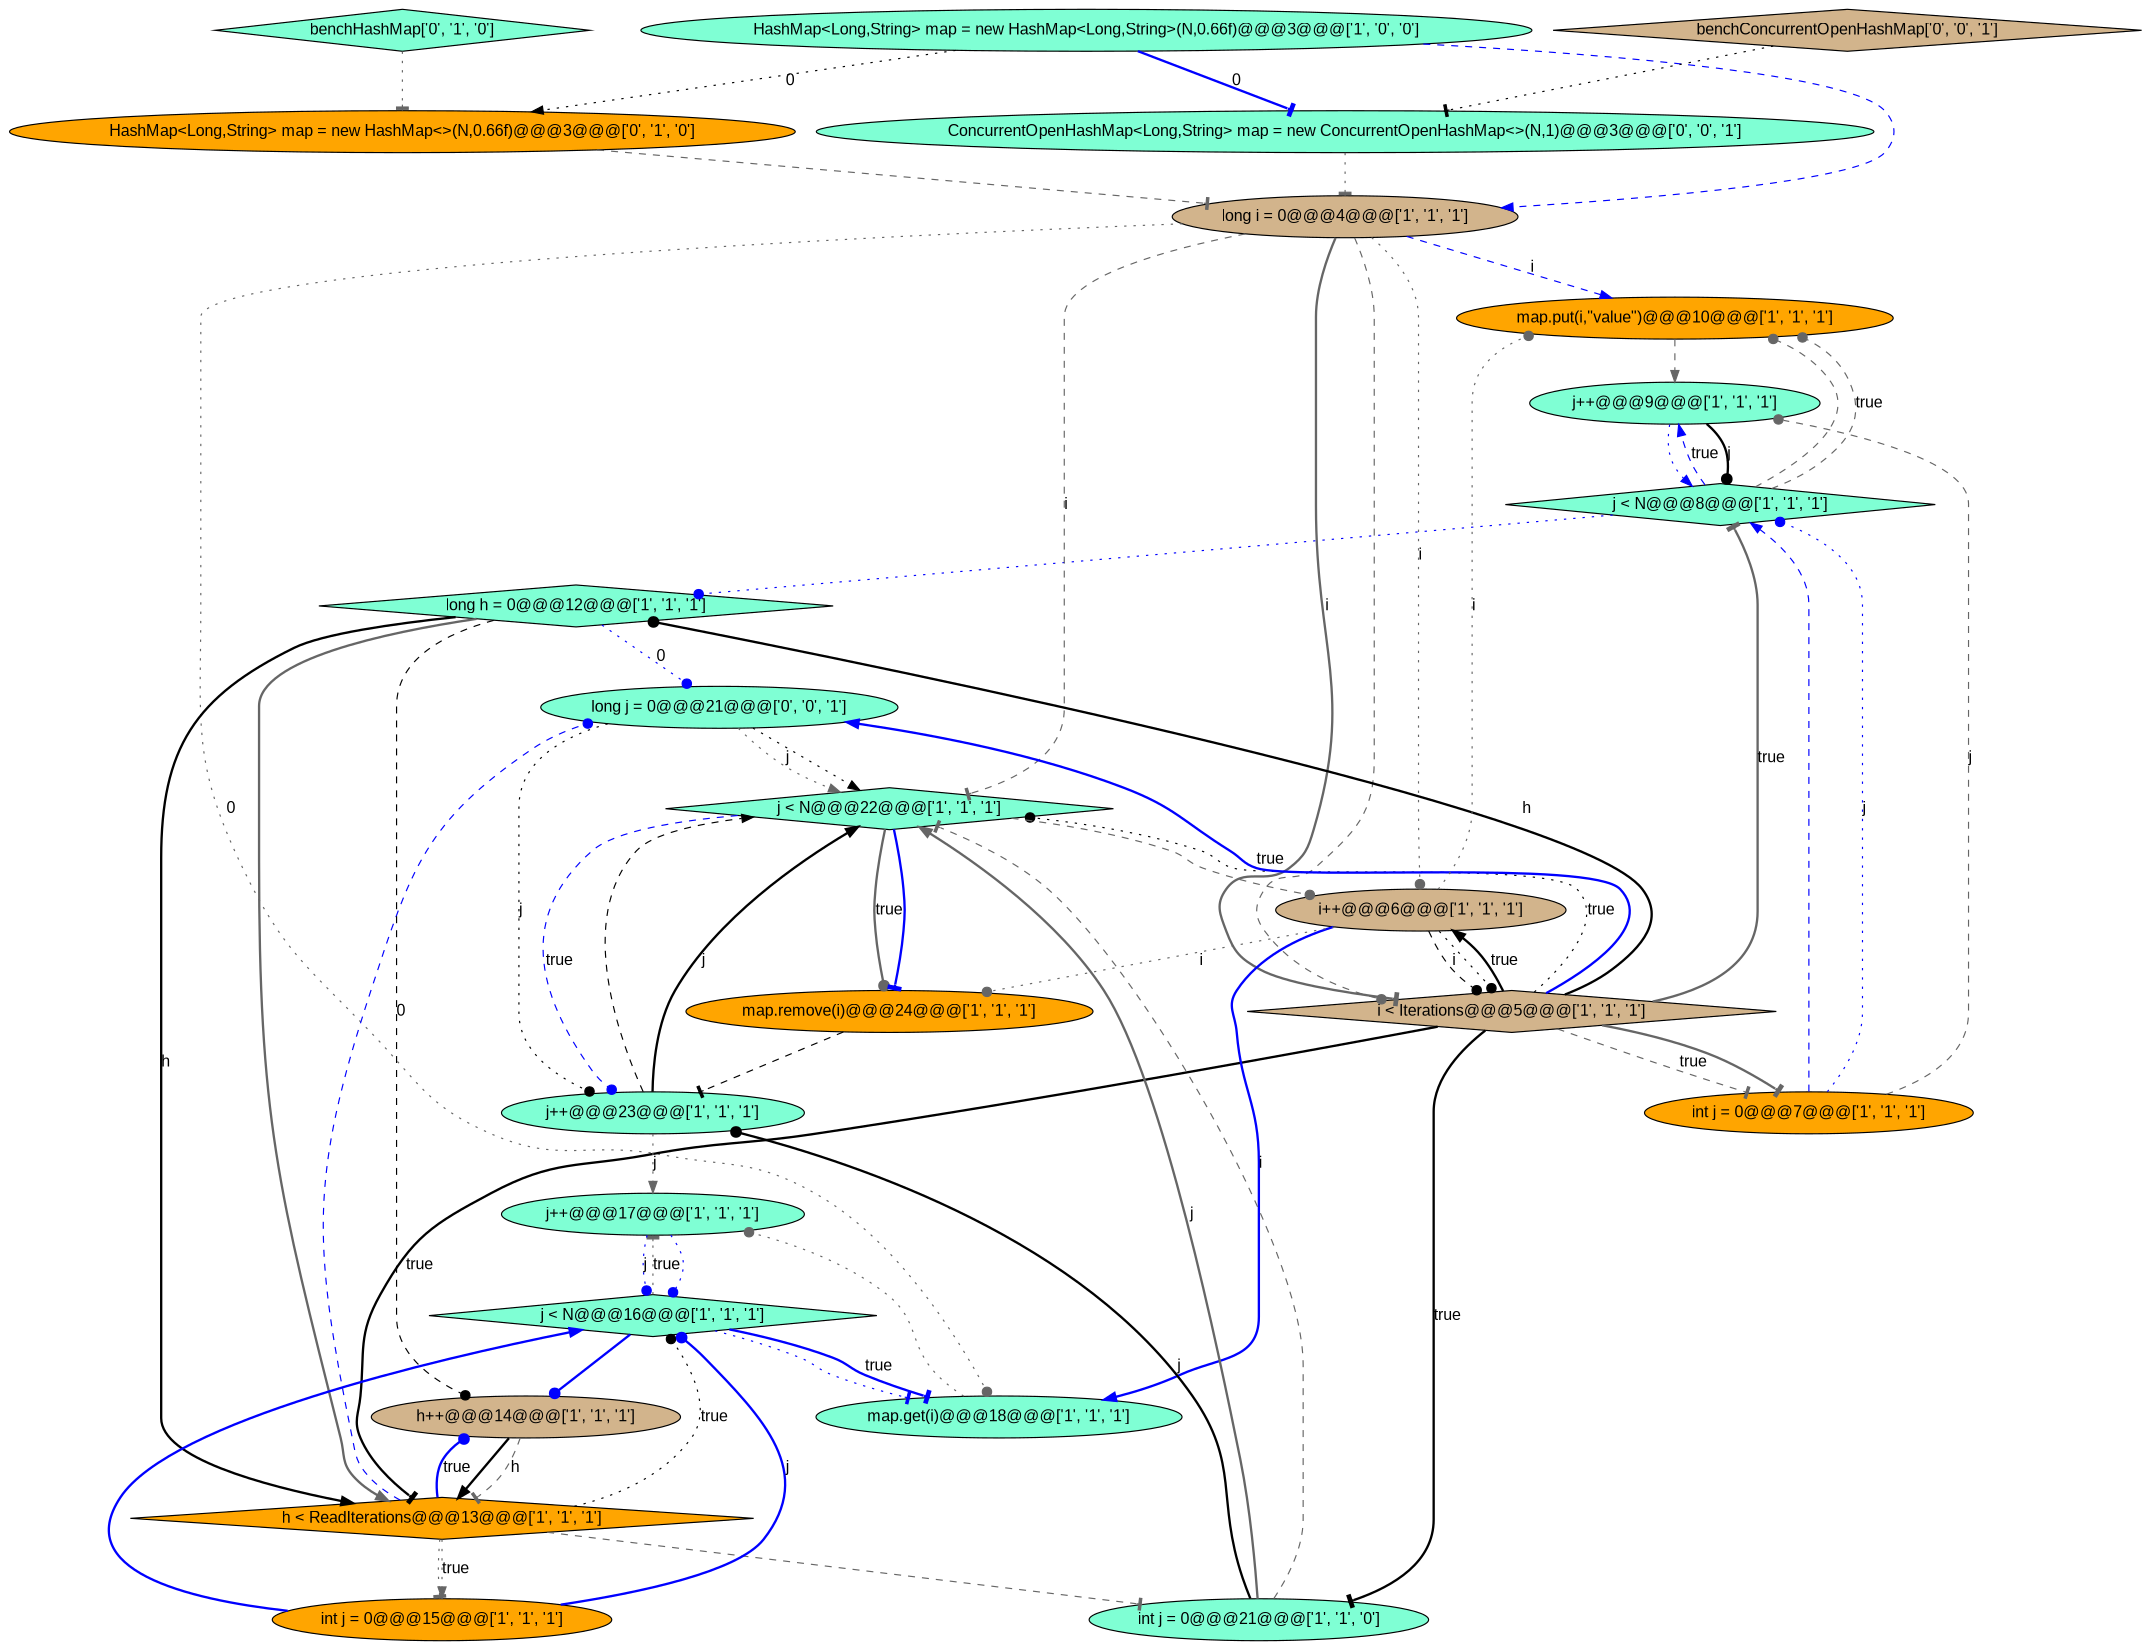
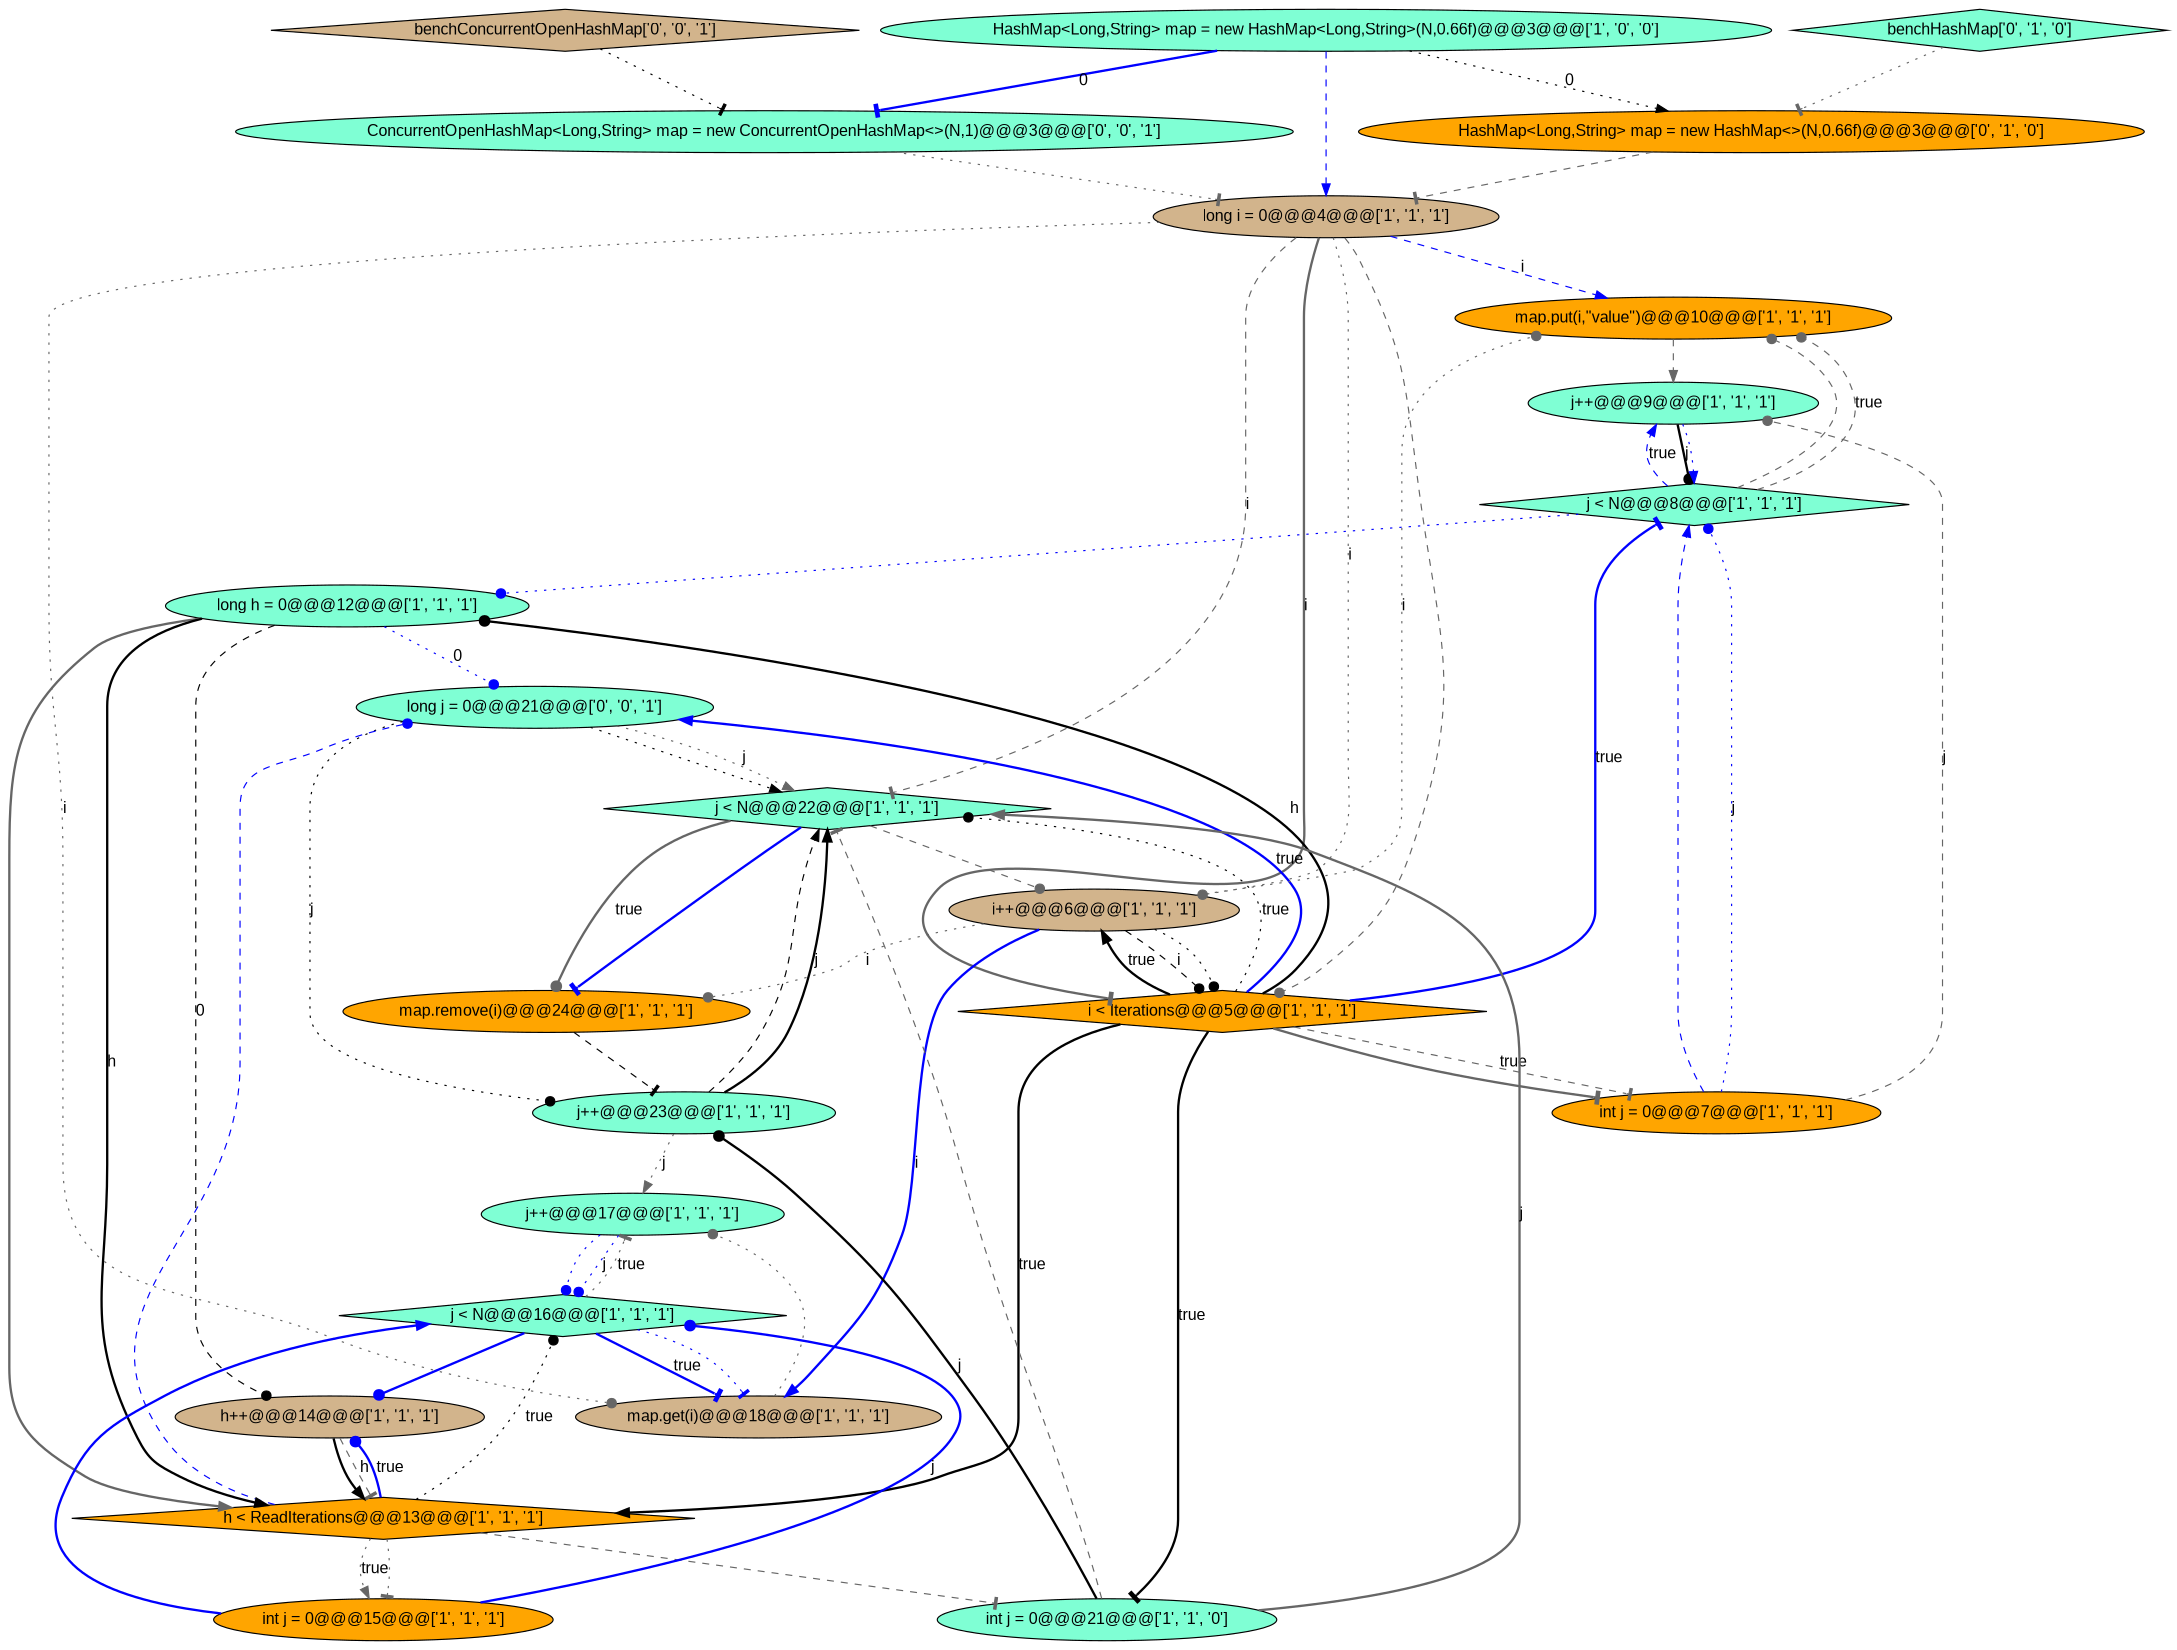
node "long h = 0@@@12@@@['1', '1', '1']": shape diamond -> ellipse
edge "i < Iterations@@@5@@@['1', '1', '1']" -> "j < N@@@8@@@['1', '1', '1']": color gray40 -> blue
edge "long i = 0@@@4@@@['1', '1', '1']" -> "map.get(i)@@@18@@@['1', '1', '1']": label "0" -> "i"
edge "j < N@@@22@@@['1', '1', '1']" -> "j++@@@23@@@['1', '1', '1']": removed, label "true"
node "i < Iterations@@@5@@@['1', '1', '1']": fillcolor tan -> orange
edge "i < Iterations@@@5@@@['1', '1', '1']" -> "h < ReadIterations@@@13@@@['1', '1', '1']": arrowhead tee -> normal
node "map.get(i)@@@18@@@['1', '1', '1']": fillcolor aquamarine -> tan
